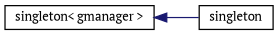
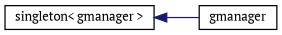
node "singleton": label "singleton" -> "gmanager"
